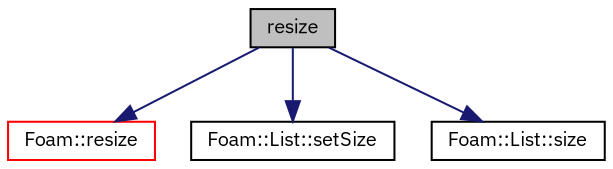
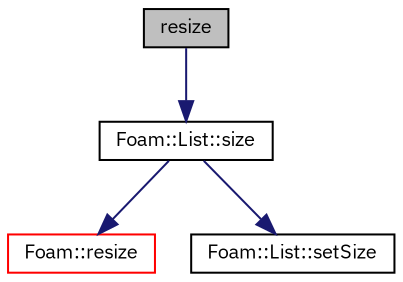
edge "resize" -> "Foam::List::setSize": now "Foam::List::size" -> "Foam::List::setSize"
edge "resize" -> "Foam::resize": now "Foam::List::size" -> "Foam::resize"
